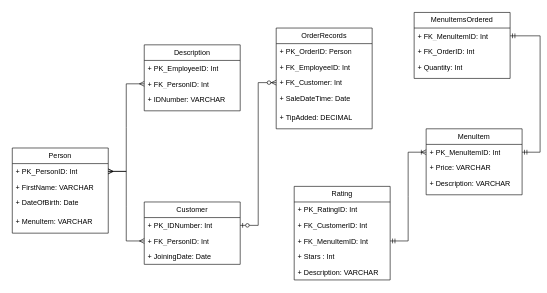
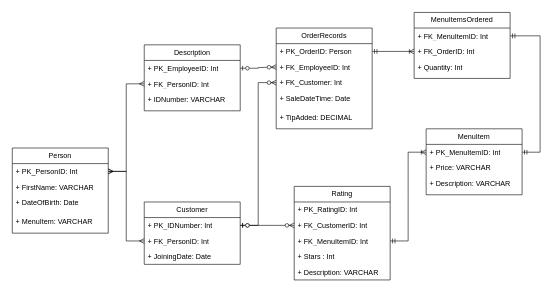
edge "+ PK_OrderID: Person" -- "+ FK_OrderID: Int": added
edge "+ FK_EmployeeID: Int" -- "+ PK_EmployeeID: Int": added
edge "+ PK_IDNumber: Int" -- "+ FK_CustomerID: Int": added
